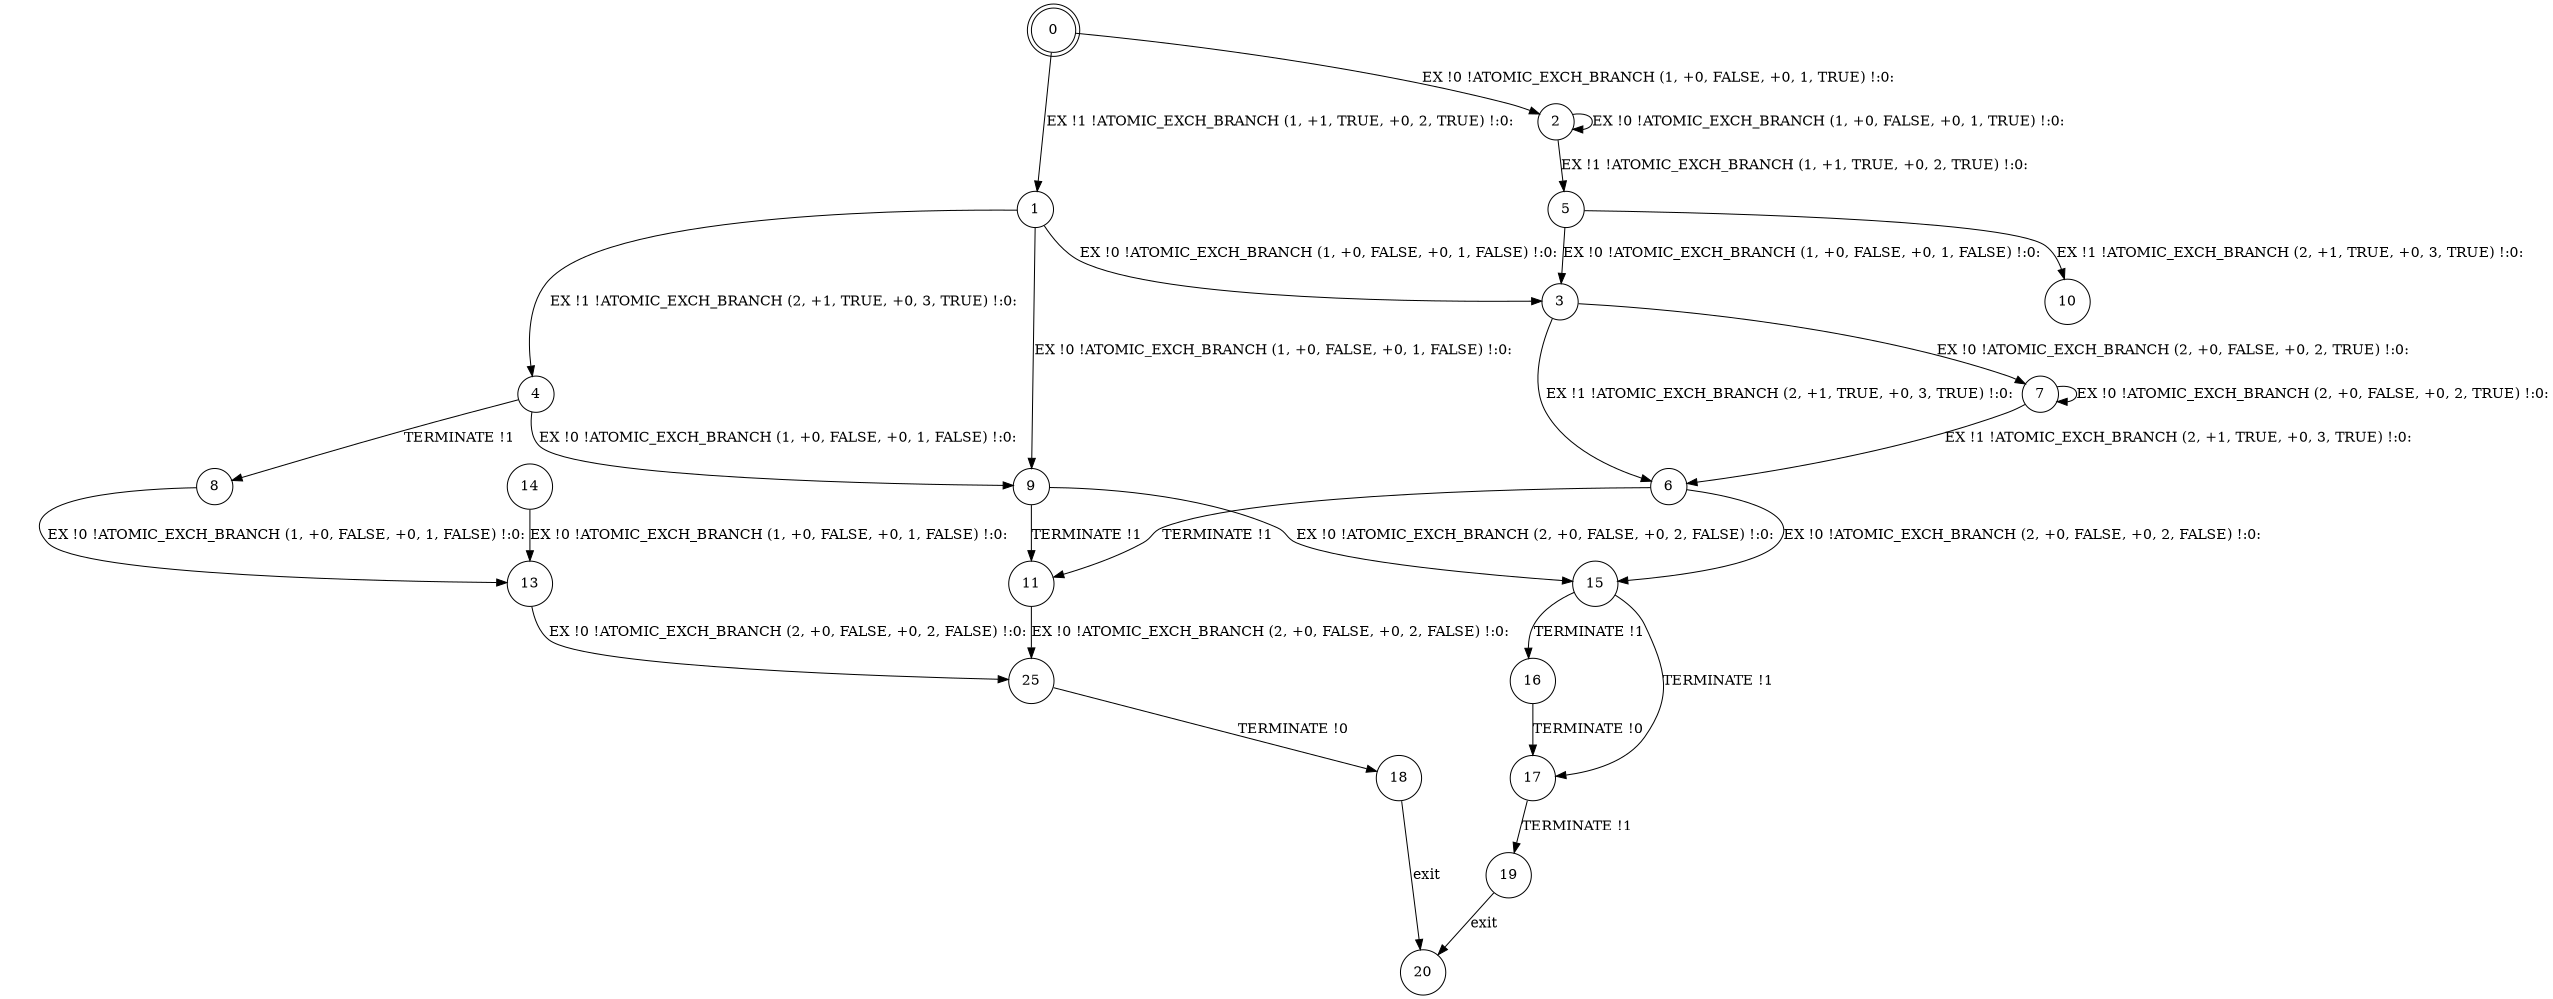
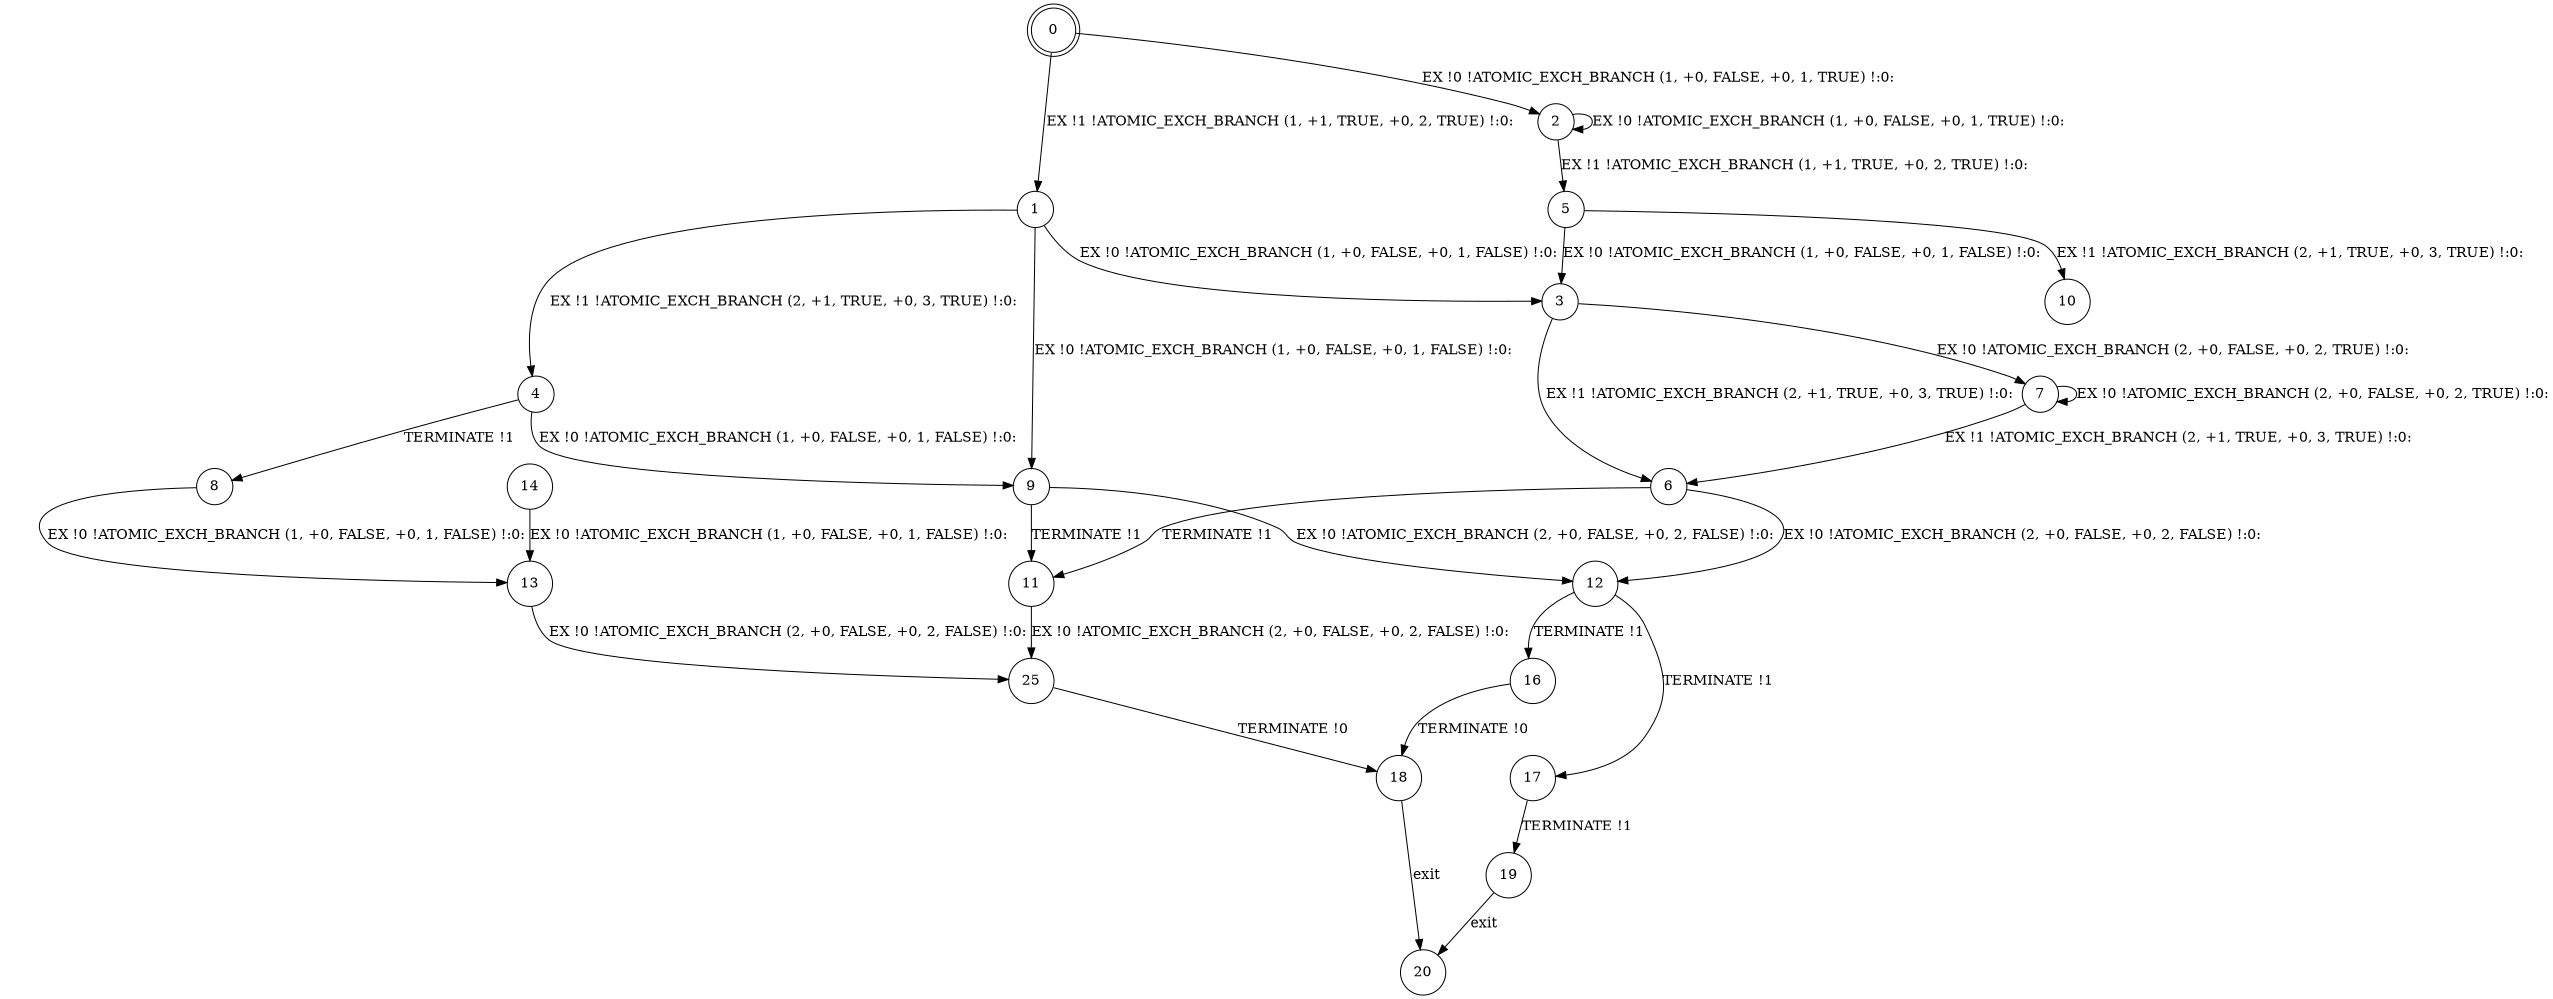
node "15": label "15" -> "12"
edge "16" -> "17": now "16" -> "18"
